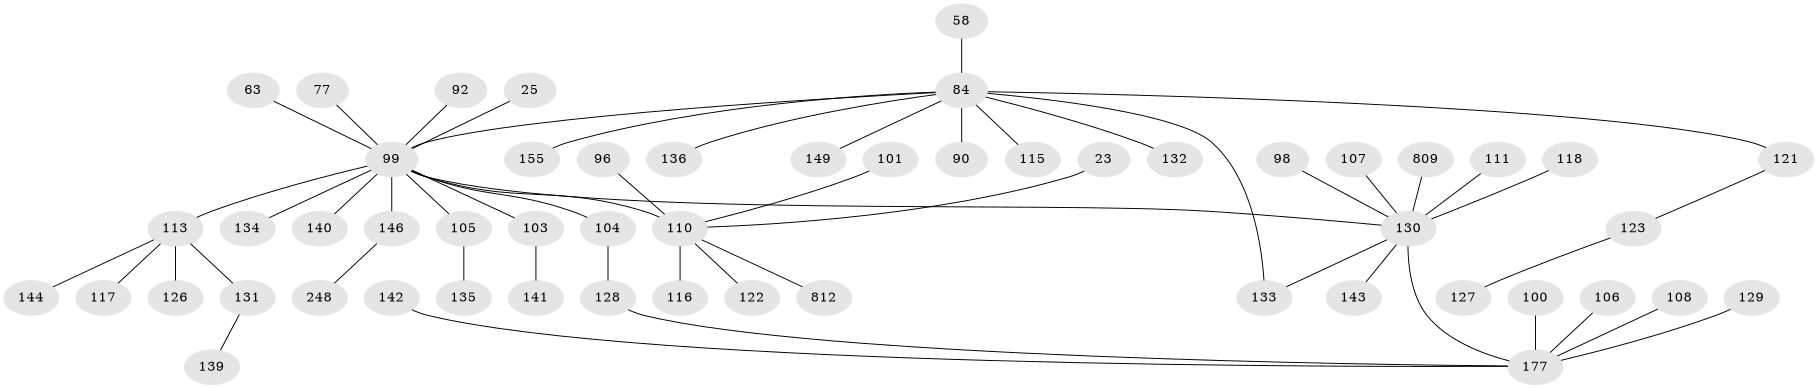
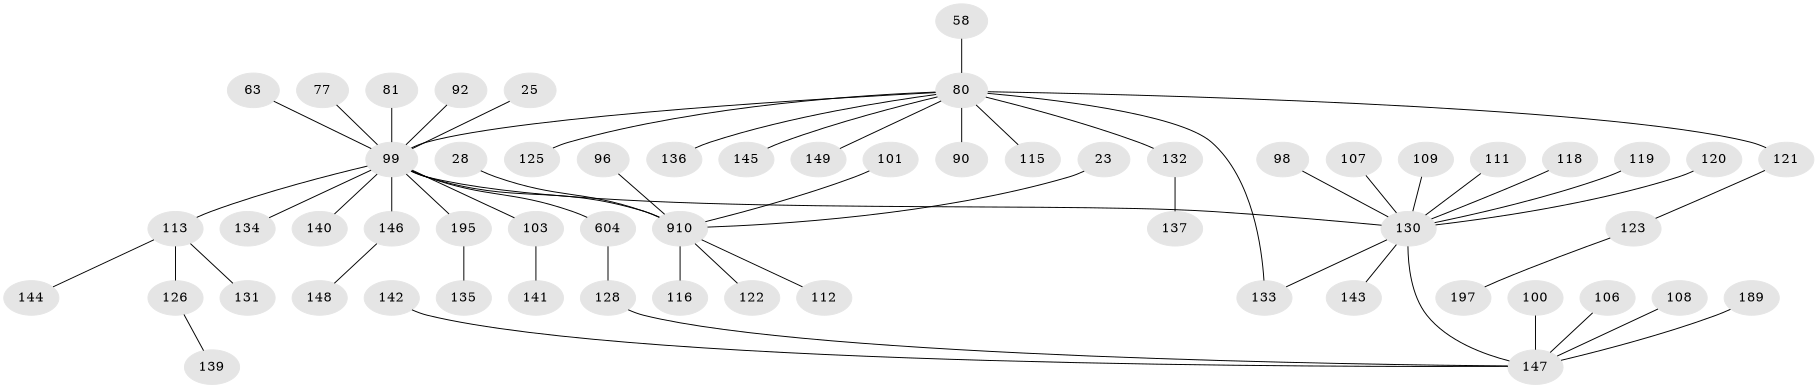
node "81": added
node "84": label "84" -> "80"
node "28": added
node "155": label "155" -> "125"
node "145": added
node "809": label "809" -> "109"
node "119": added
node "120": added
node "105": label "105" -> "195"
node "104": label "104" -> "604"
node "110": label "110" -> "910"
node "137": added
node "117": removed
node "248": label "248" -> "148"
node "812": label "812" -> "112"
node "127": label "127" -> "197"
node "129": label "129" -> "189"
edge "131" -- "139": now "126" -- "139"
node "177": label "177" -> "147"
